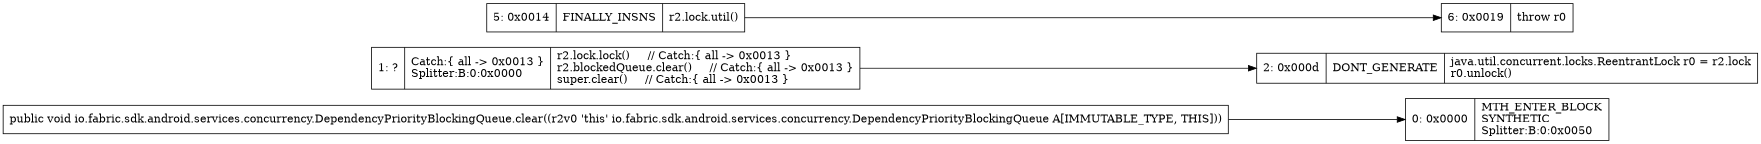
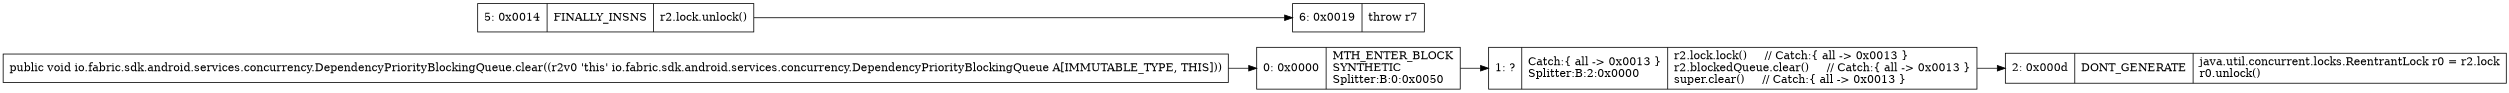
node "5: 0x0014": text "r2.lock.util()" -> "r2.lock.unlock()"
node "6: 0x0019": text "throw r0" -> "throw r7"
edge "0: 0x0000" -> "1: ?": added
node "1: ?": text "Splitter:B:0:0x0000" -> "Splitter:B:2:0x0000"
